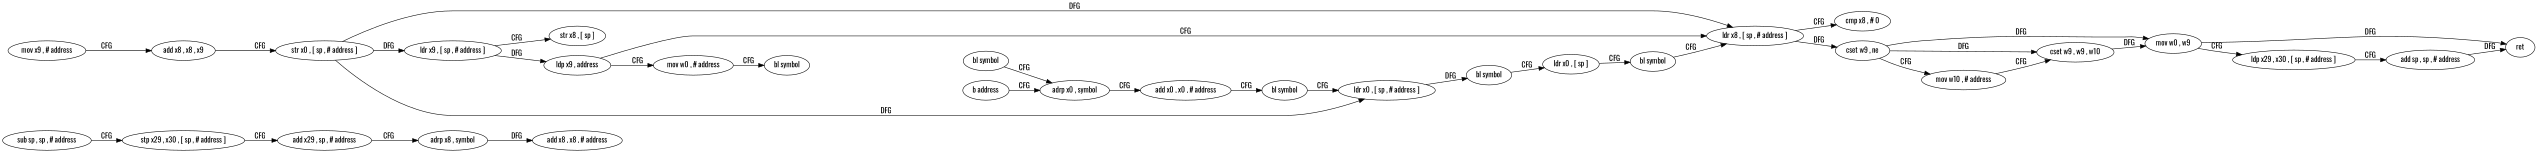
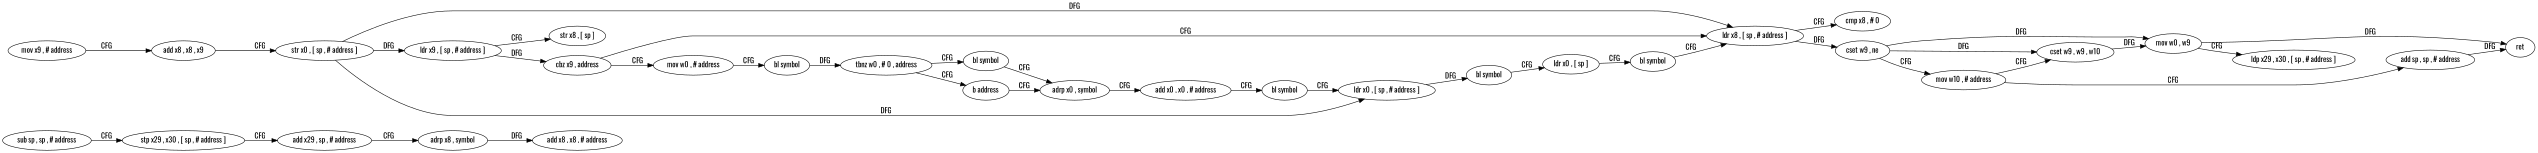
edge "ldp x29 , x30 , [ sp , # address ]" -> "add sp , sp , # address": now "mov w10 , # address" -> "add sp , sp , # address"
node "ldp x9 , address": label "ldp x9 , address" -> "cbz x9 , address"
node "tbnz w0 , # 0 , address": added
